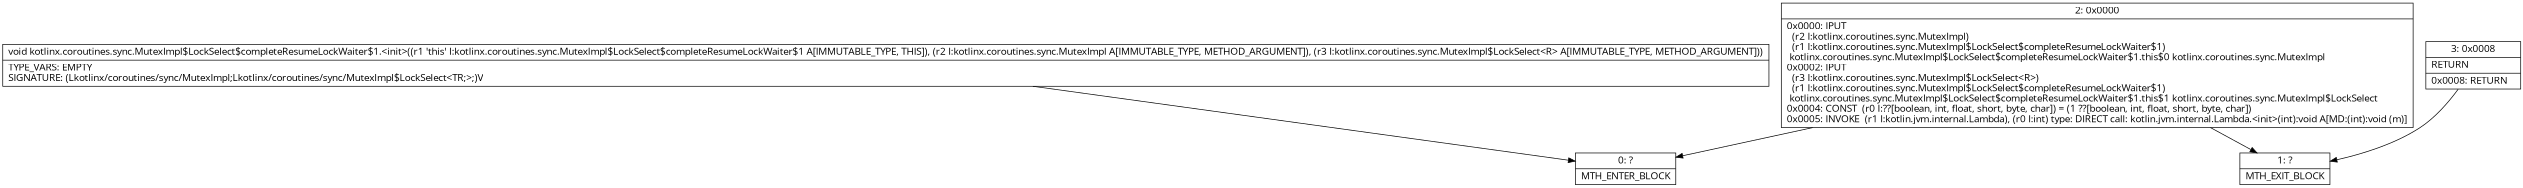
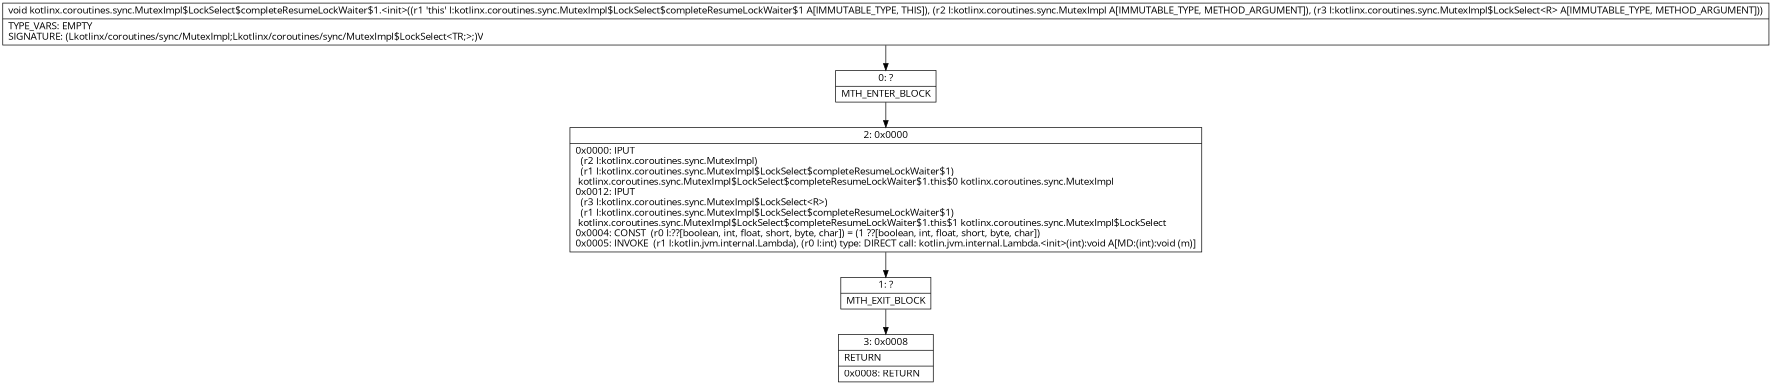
node "2: 0x0000": text "0x0002: IPUT" -> "0x0012: IPUT"
edge "3: 0x0008" -> "1: ?": reversed
edge "2: 0x0000" -> "0: ?": reversed
